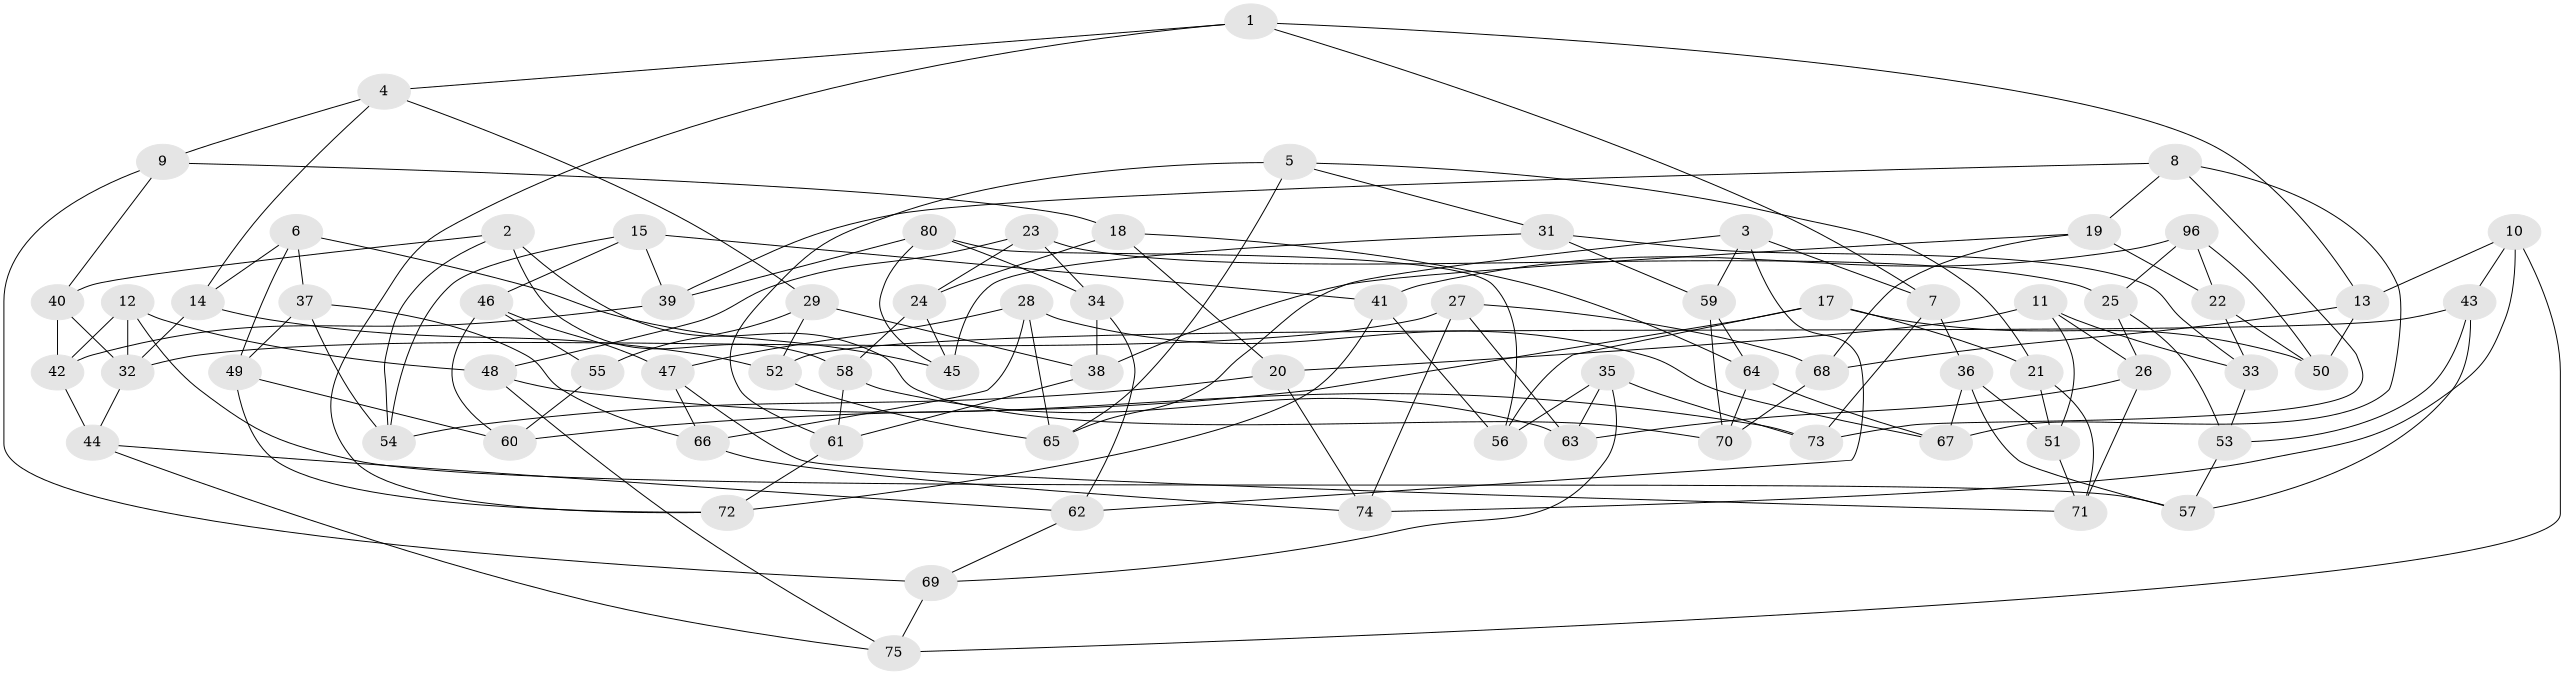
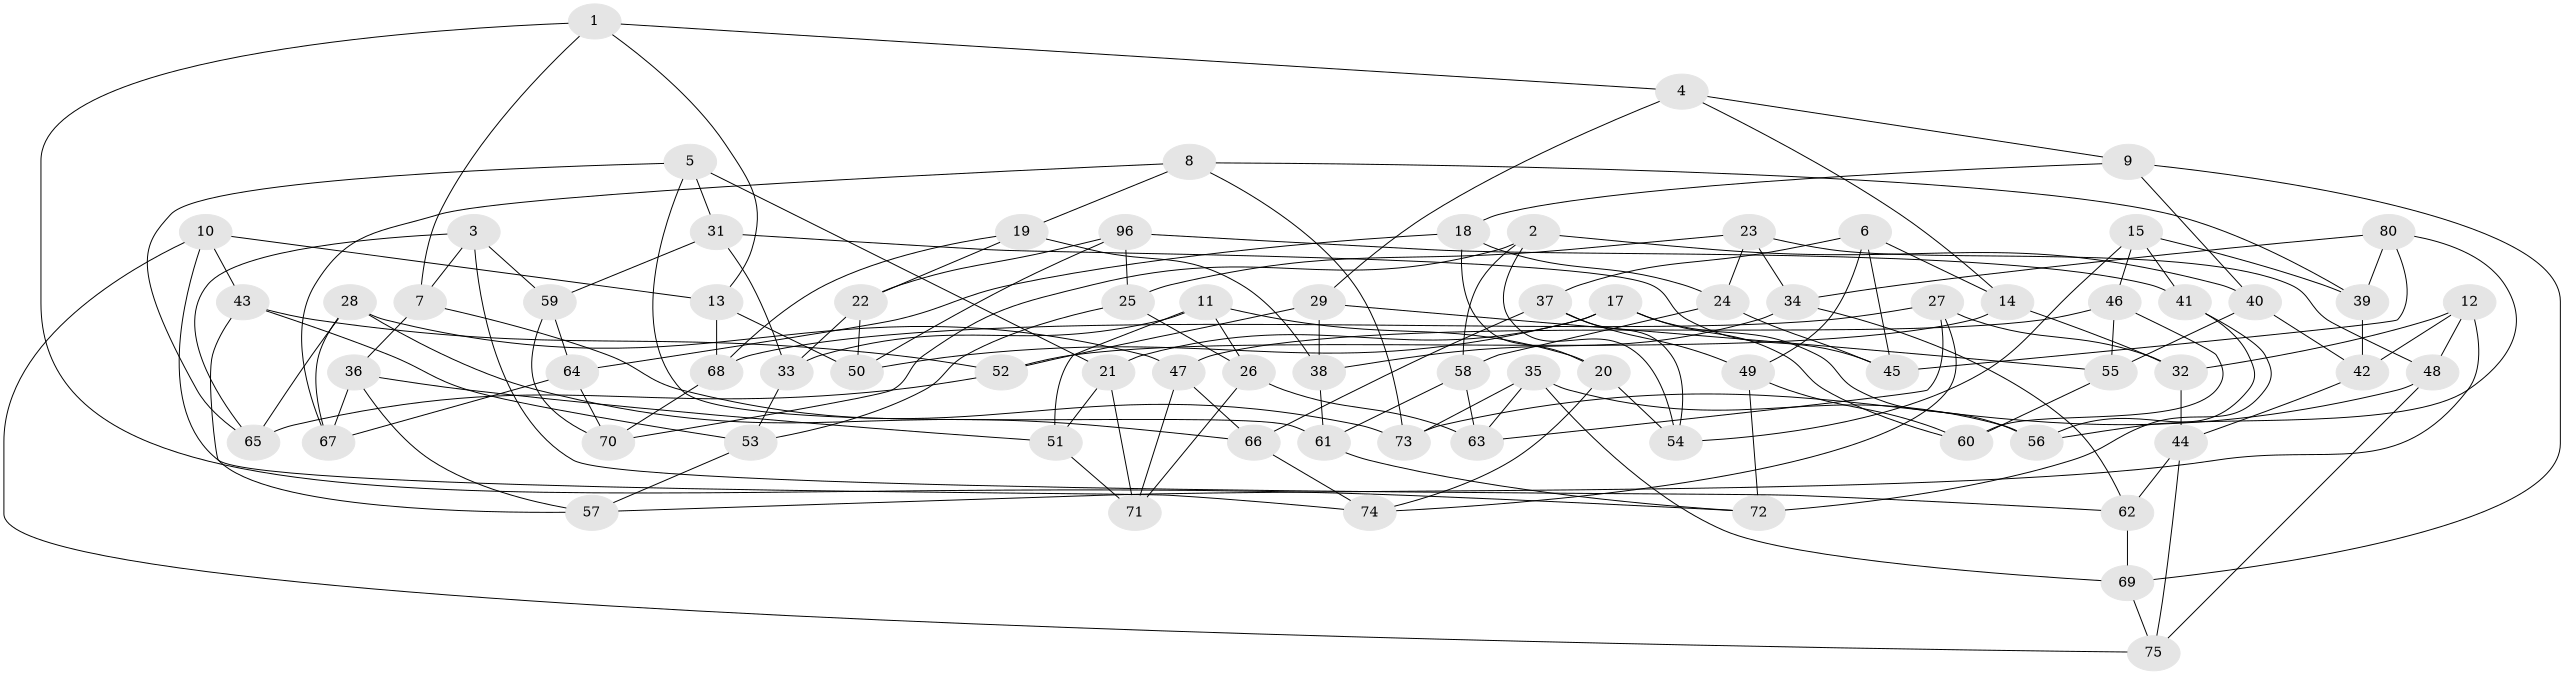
edge "40" -- "32": now "40" -- "55"
